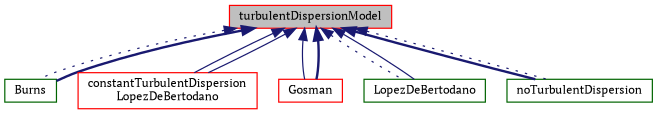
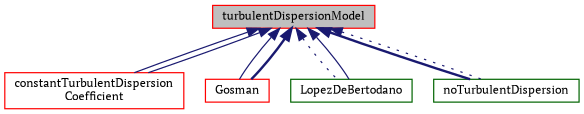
node "Burns": removed
node "constantTurbulentDispersion LopezDeBertodano": label "constantTurbulentDispersion LopezDeBertodano" -> "constantTurbulentDispersion Coefficient"
